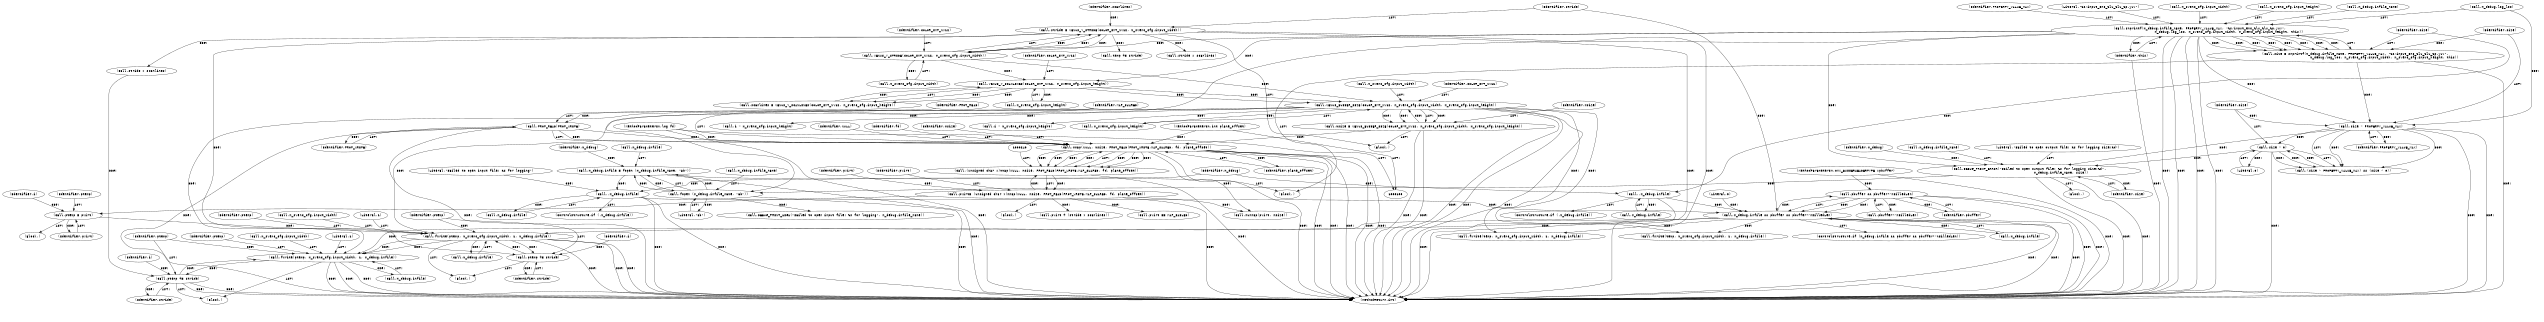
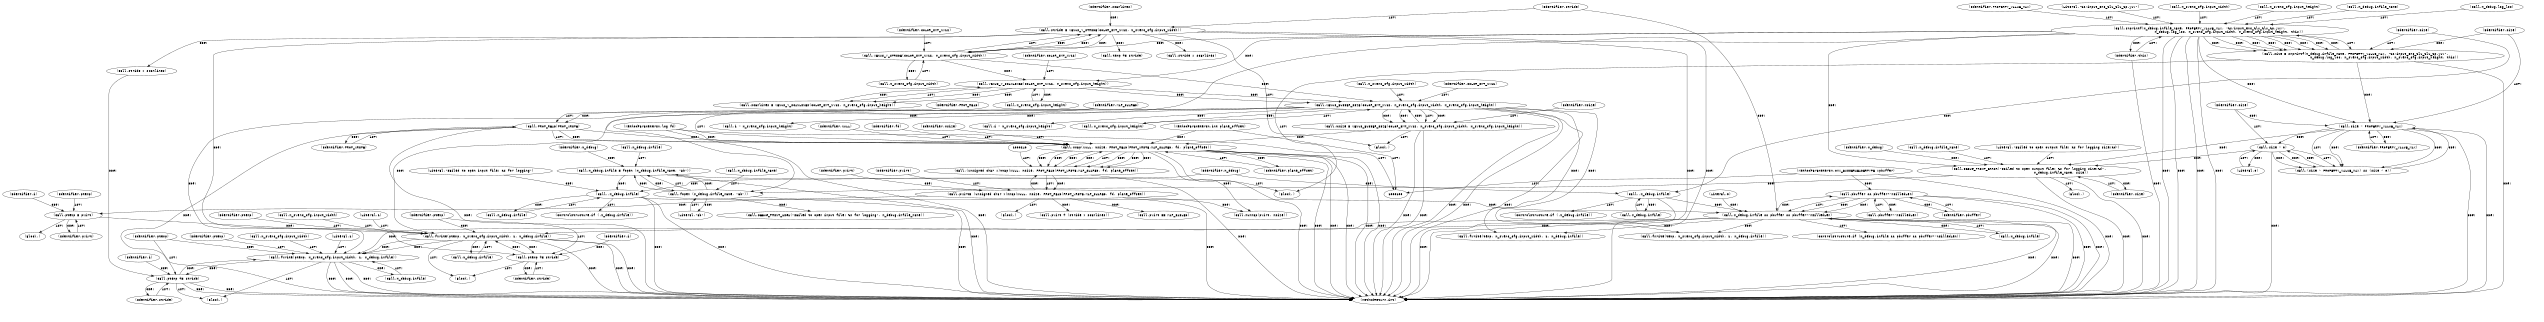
edge "(Call,m_debug.log_loc)" -> "(Call,size > PROPERTY_VALUE_MAX)": now "(Call,(size > PROPERTY_VALUE_MAX) && (size < 0))" -> "(Call,size > PROPERTY_VALUE_MAX)"
edge "(MethodParameterIn,OMX_BUFFERHEADERTYPE *pbuffer)" -> "1000100": added, label "AST:"
